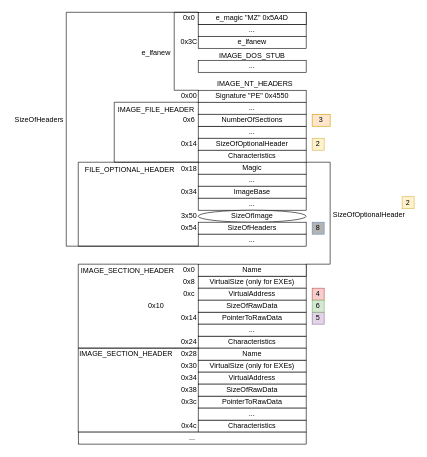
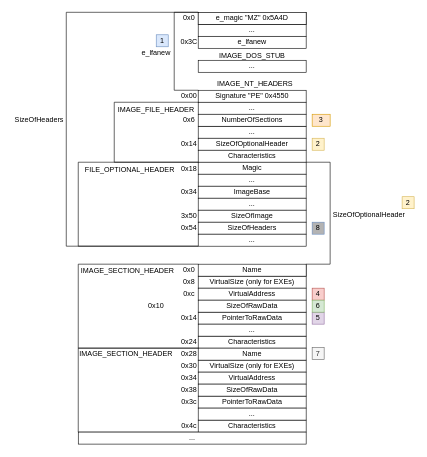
node "1": added
node "SizeOfImage": shape ellipse -> rectangle
node "7": added
